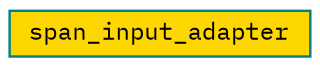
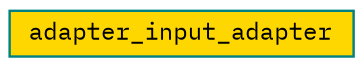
node "span_input_adapter": label "span_input_adapter" -> "adapter_input_adapter"
